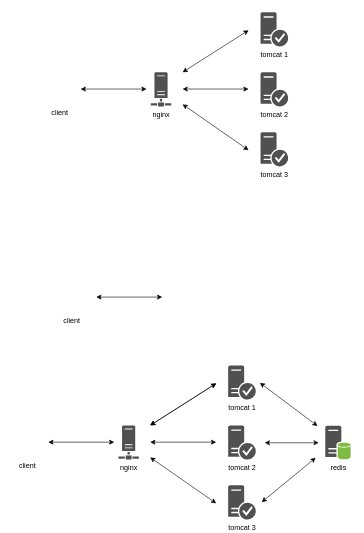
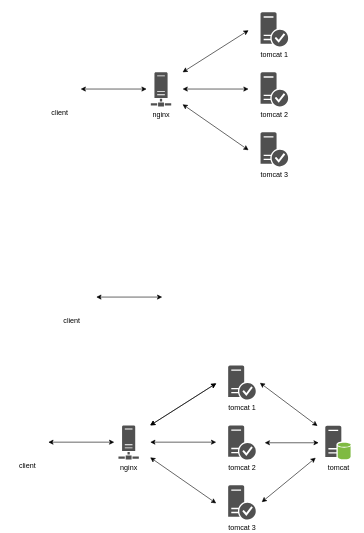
node "redis": label "redis" -> "tomcat"
